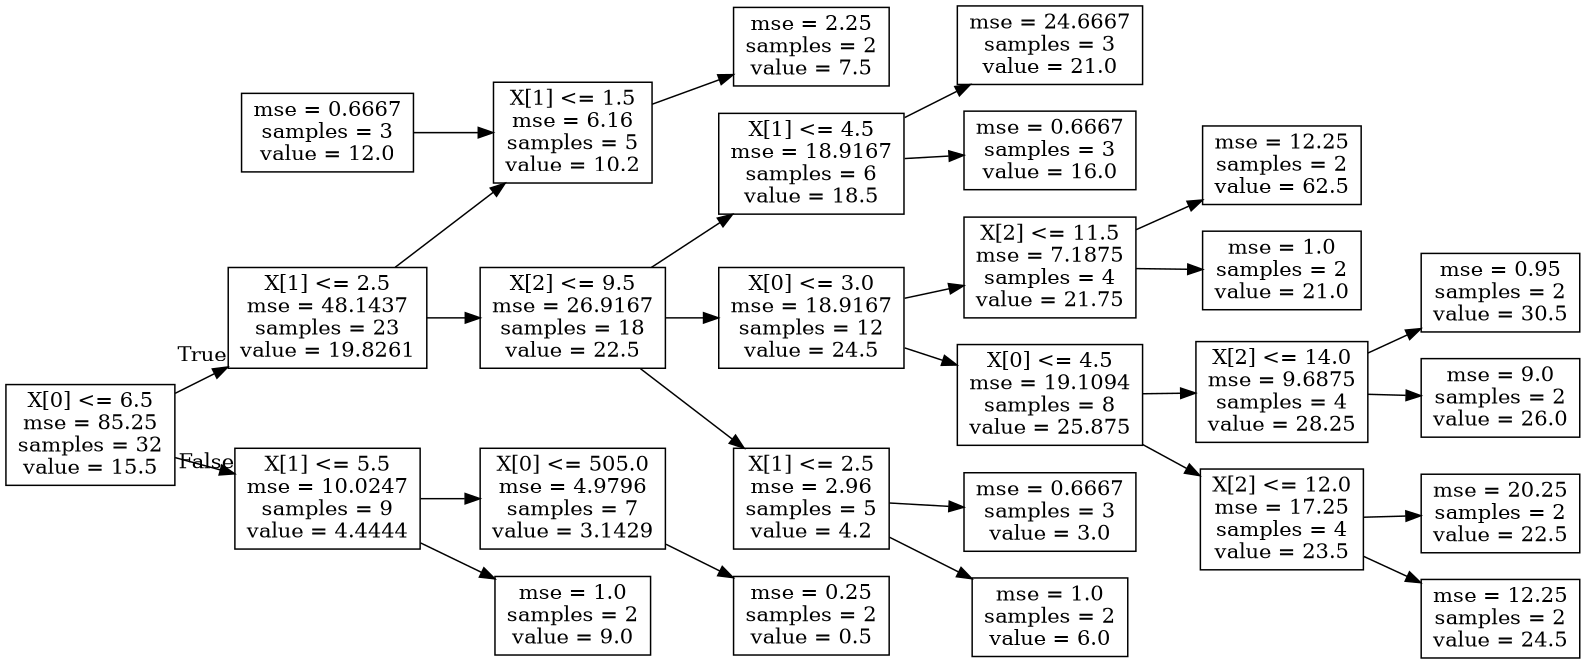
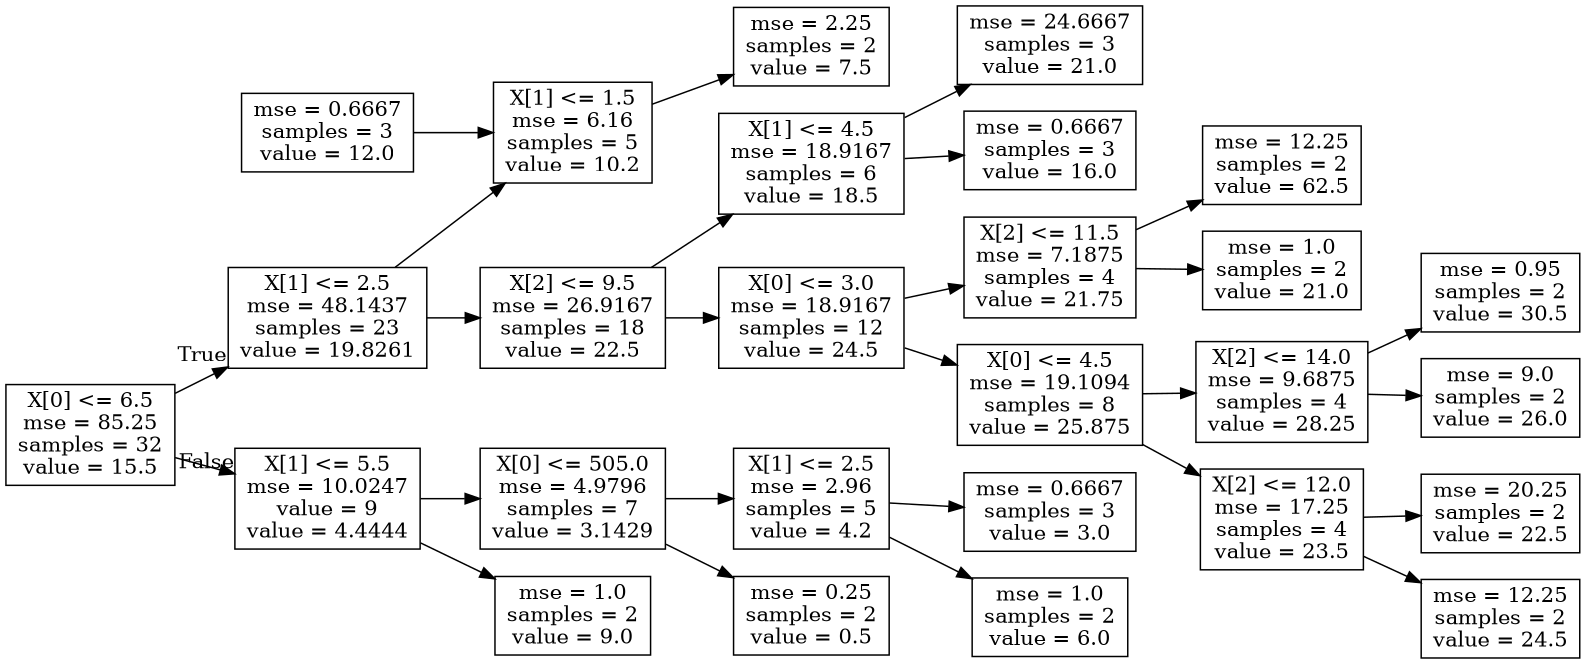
edge "X[2] <= 9.5 mse = 26.9167 samples = 18 value = 22.5" -> "X[1] <= 2.5 mse = 2.96 samples = 5 value = 4.2": now "X[0] <= 505.0 mse = 4.9796 samples = 7 value = 3.1429" -> "X[1] <= 2.5 mse = 2.96 samples = 5 value = 4.2"
node "X[1] <= 5.5 mse = 10.0247 samples = 9 value = 4.4444": label "X[1] <= 5.5 mse = 10.0247 samples = 9 value = 4.4444" -> "X[1] <= 5.5 mse = 10.0247 value = 9 value = 4.4444"
